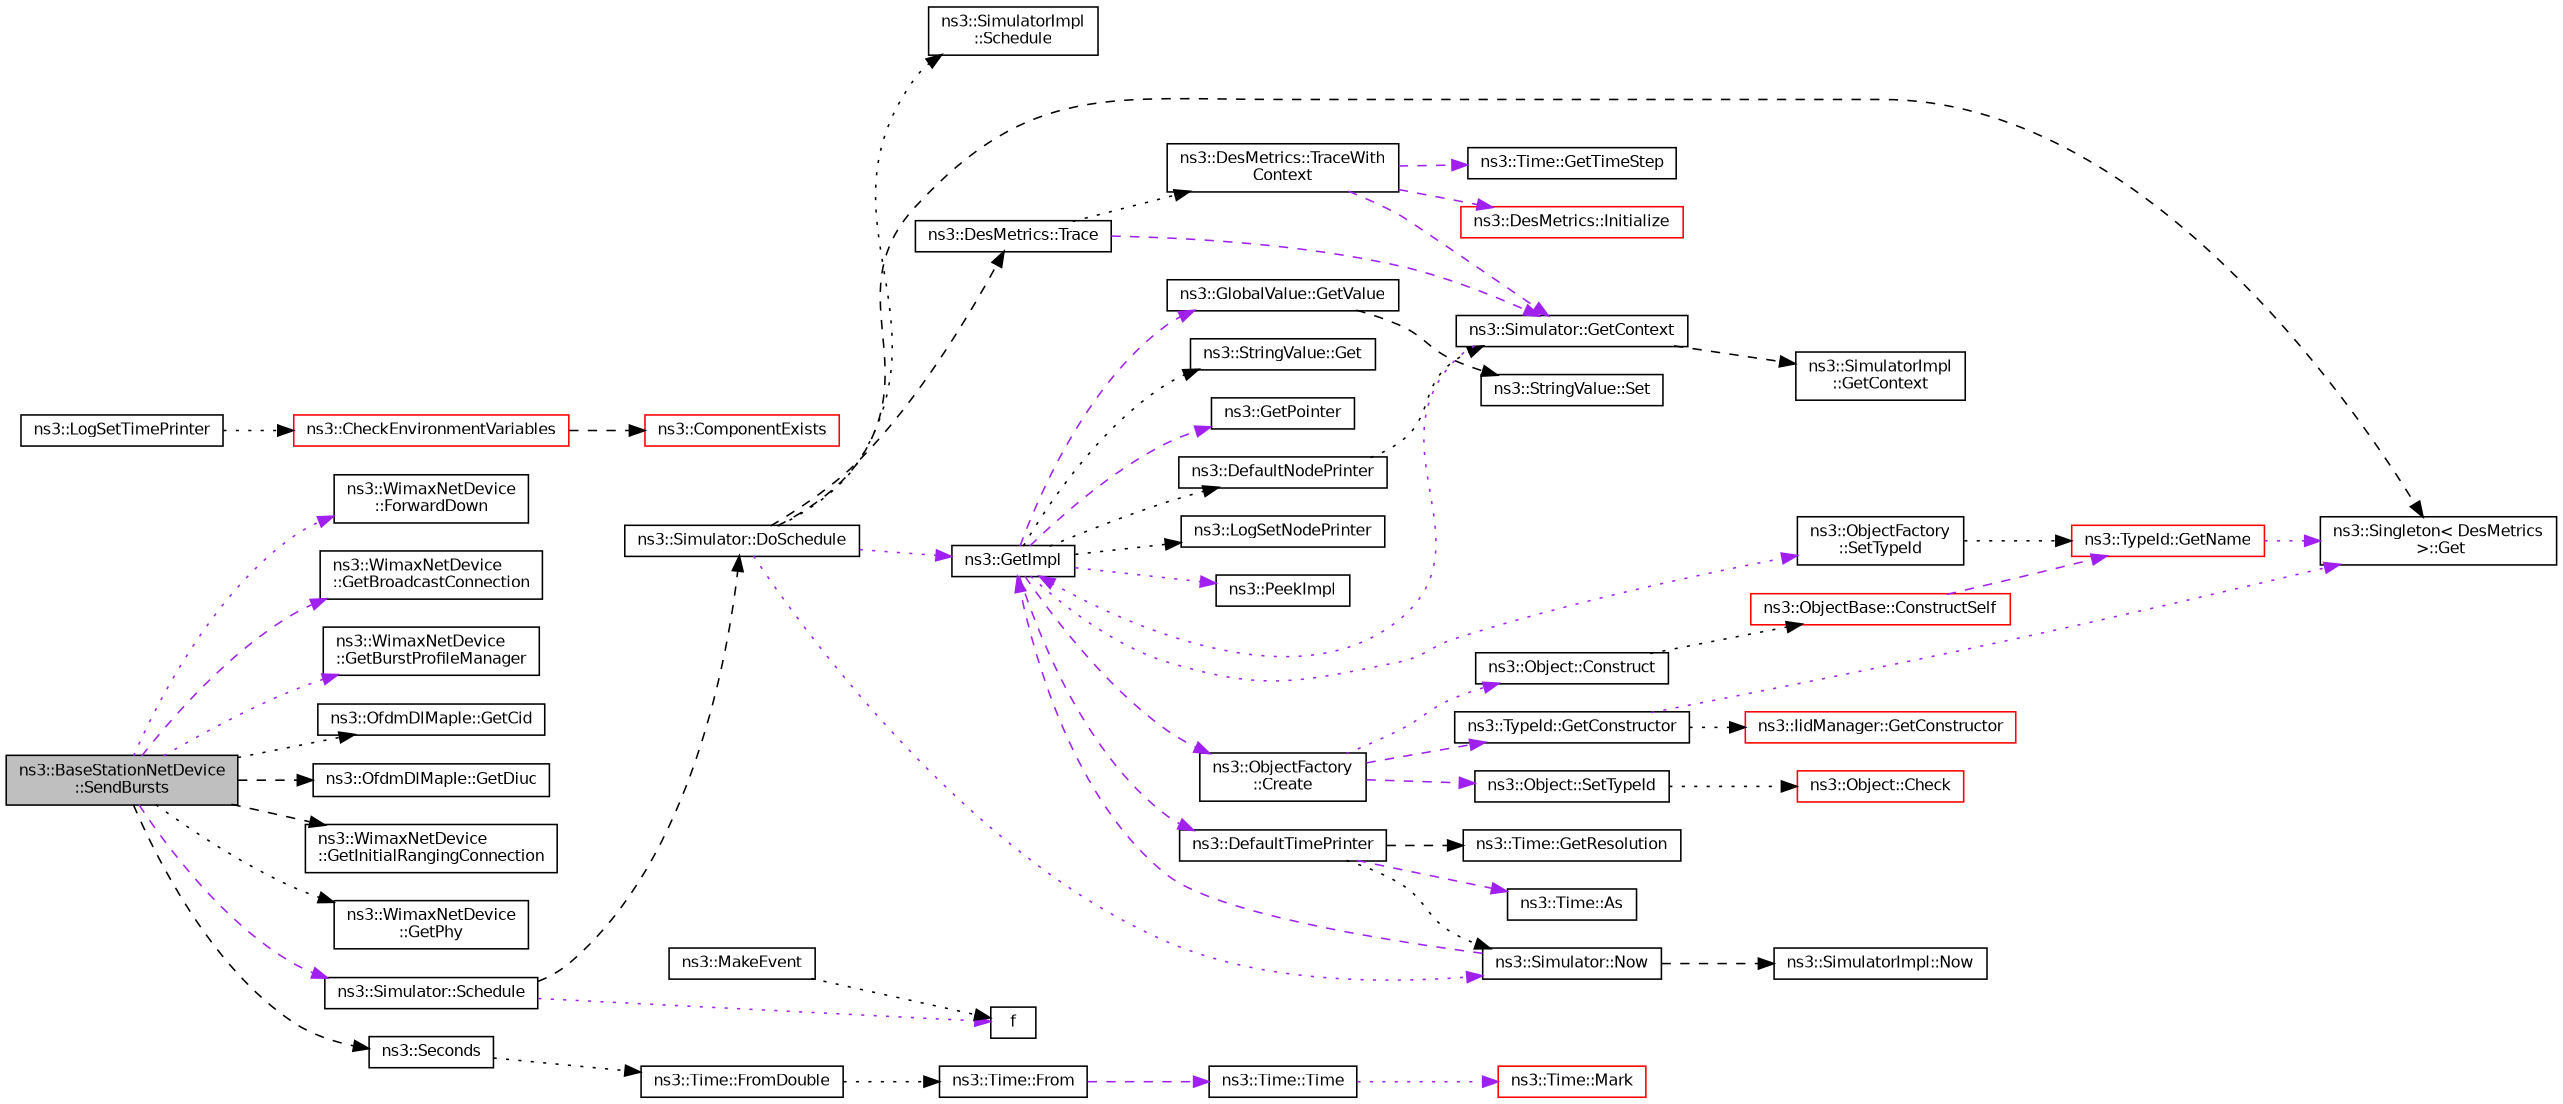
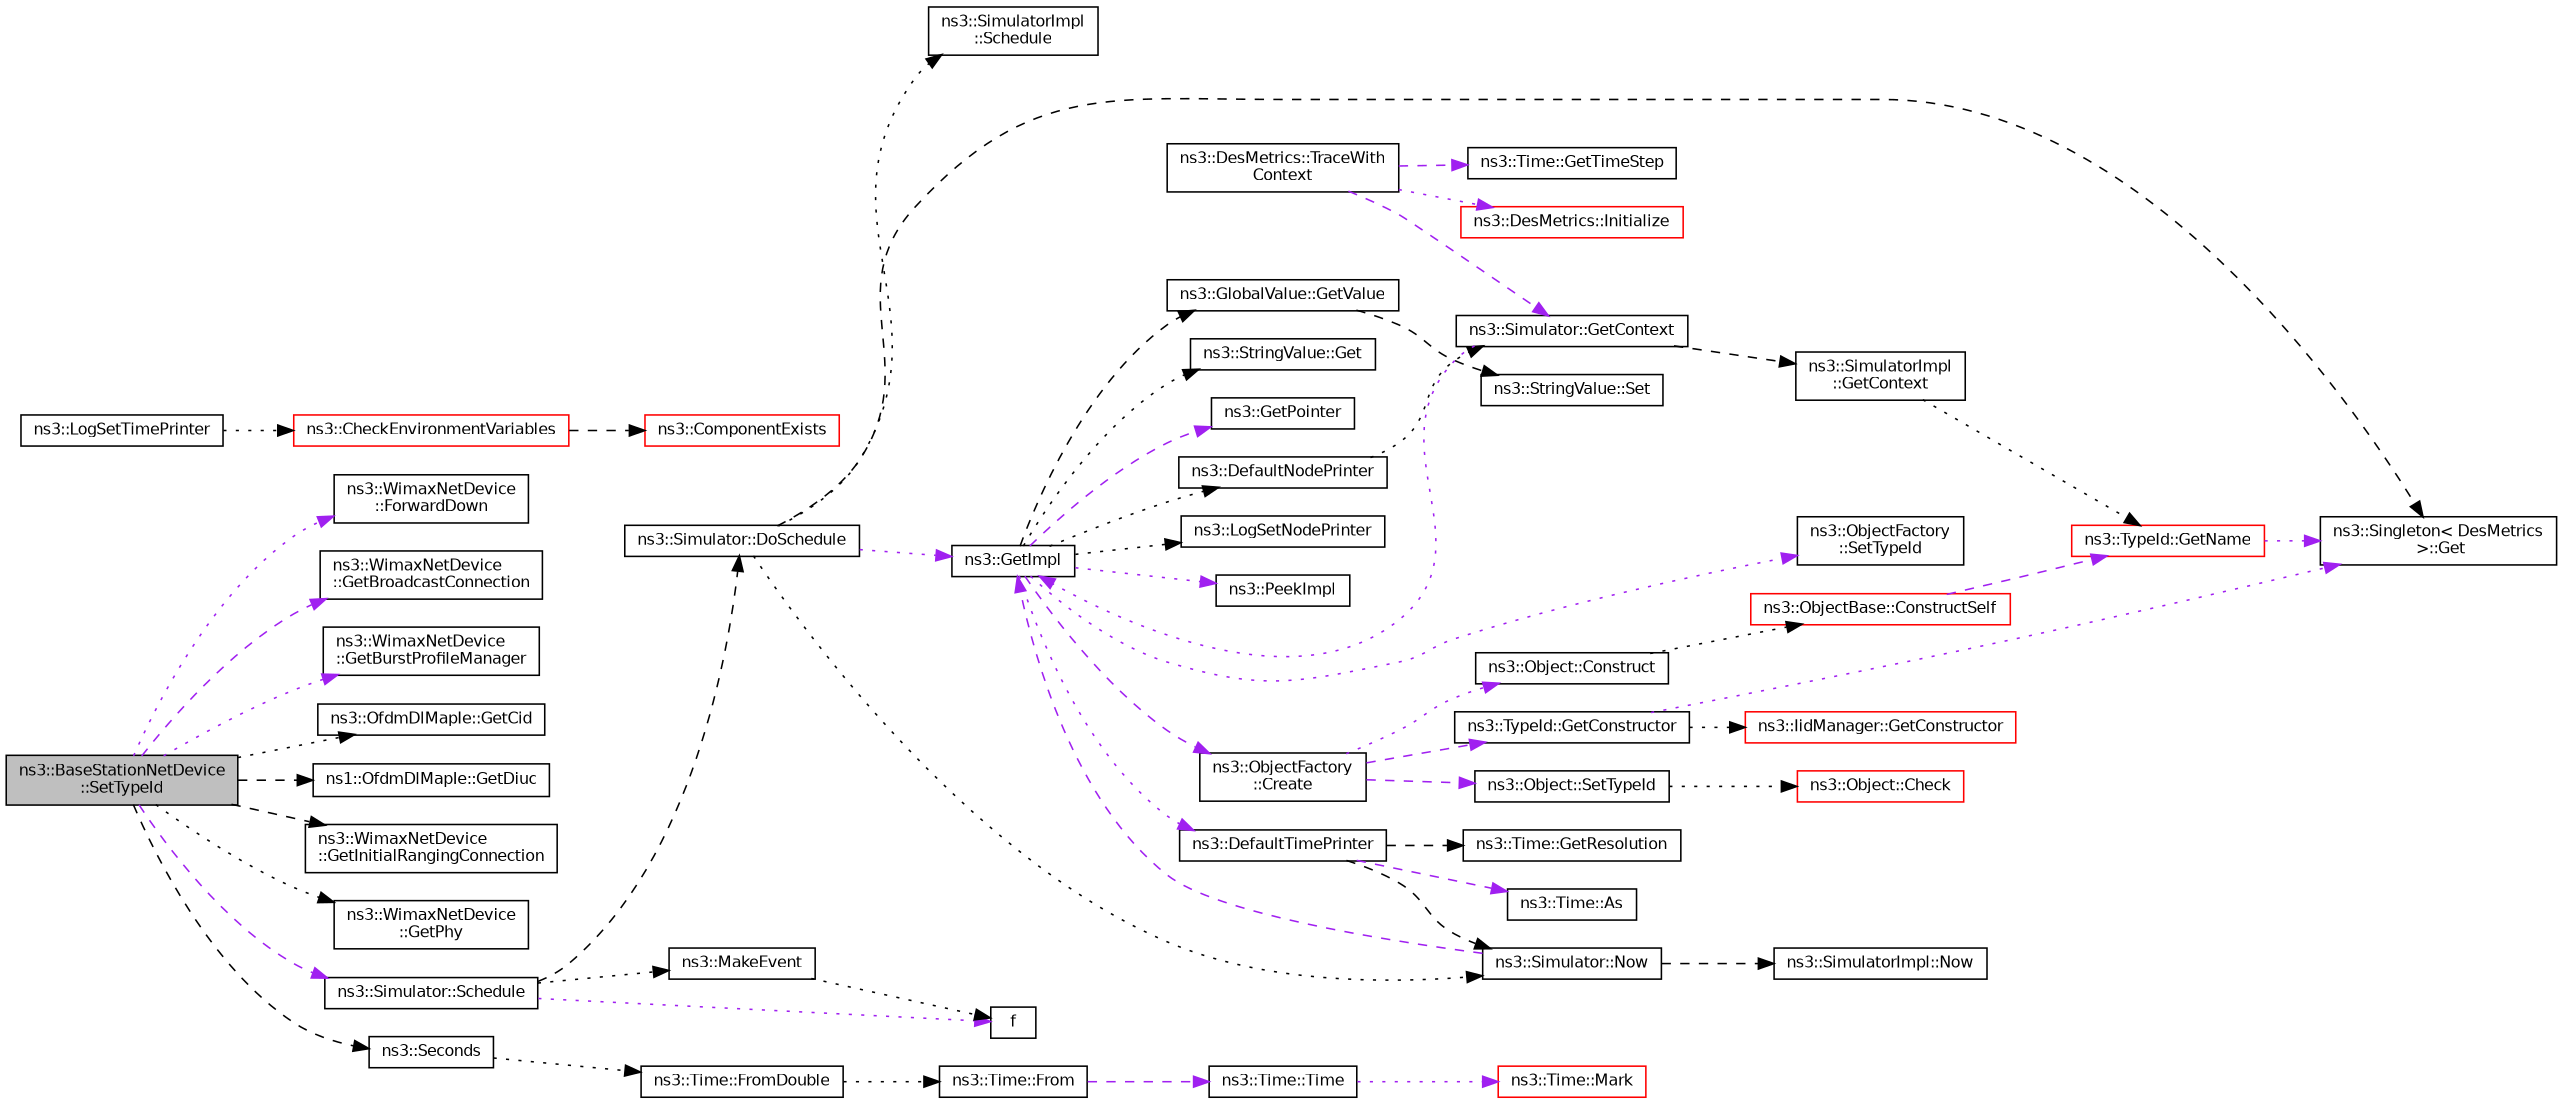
edge "ns3::DesMetrics::TraceWith Context" -> "ns3::DesMetrics::Initialize": style dashed -> dotted
node "ns3::DesMetrics::Trace": removed
edge "ns3::GetImpl" -> "ns3::GlobalValue::GetValue": color purple -> black
edge "ns3::ObjectFactory ::SetTypeId" -> "ns3::TypeId::GetName": now "ns3::SimulatorImpl ::GetContext" -> "ns3::TypeId::GetName"
edge "ns3::GetImpl" -> "ns3::DefaultTimePrinter": style dashed -> dotted
node "ns3::BaseStationNetDevice ::SendBursts": label "ns3::BaseStationNetDevice ::SendBursts" -> "ns3::BaseStationNetDevice ::SetTypeId"
node "ns3::OfdmDlMapIe::GetDiuc": label "ns3::OfdmDlMapIe::GetDiuc" -> "ns1::OfdmDlMapIe::GetDiuc"
edge "ns3::Simulator::DoSchedule" -> "ns3::Simulator::Now": color purple -> black
edge "ns3::DefaultTimePrinter" -> "ns3::Simulator::Now": style dotted -> dashed
edge "ns3::Simulator::Schedule" -> "ns3::MakeEvent": added
